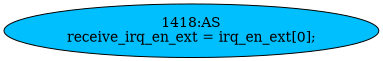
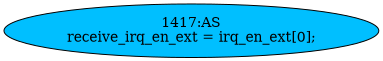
node "1418:AS receive_irq_en_ext = irq_en_ext[0];": label "1418:AS receive_irq_en_ext = irq_en_ext[0];" -> "1417:AS receive_irq_en_ext = irq_en_ext[0];"
